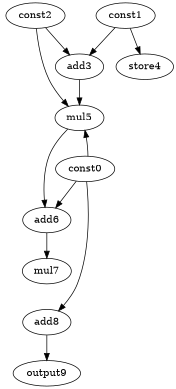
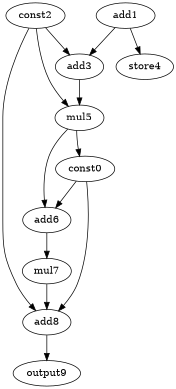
node "const1": label "const1" -> "add1"
edge "const0" -> "mul5": reversed
edge "const2" -> "add8": added
edge "mul7" -> "add8": added
